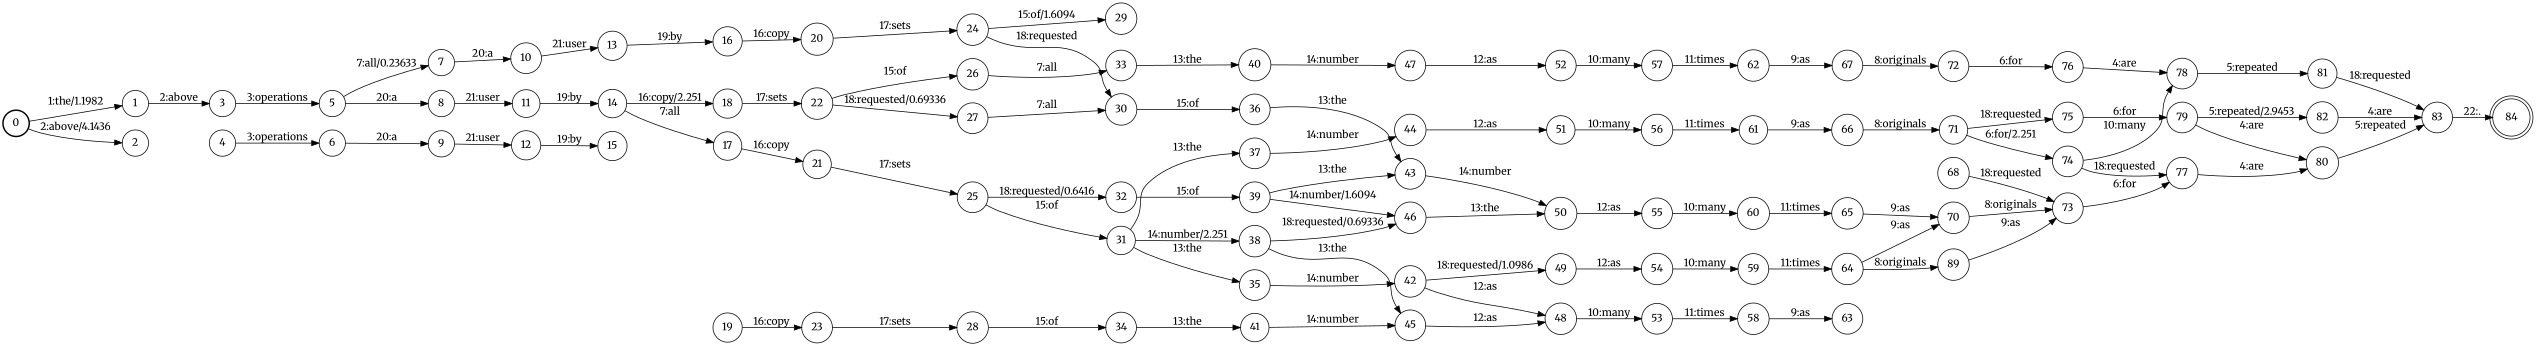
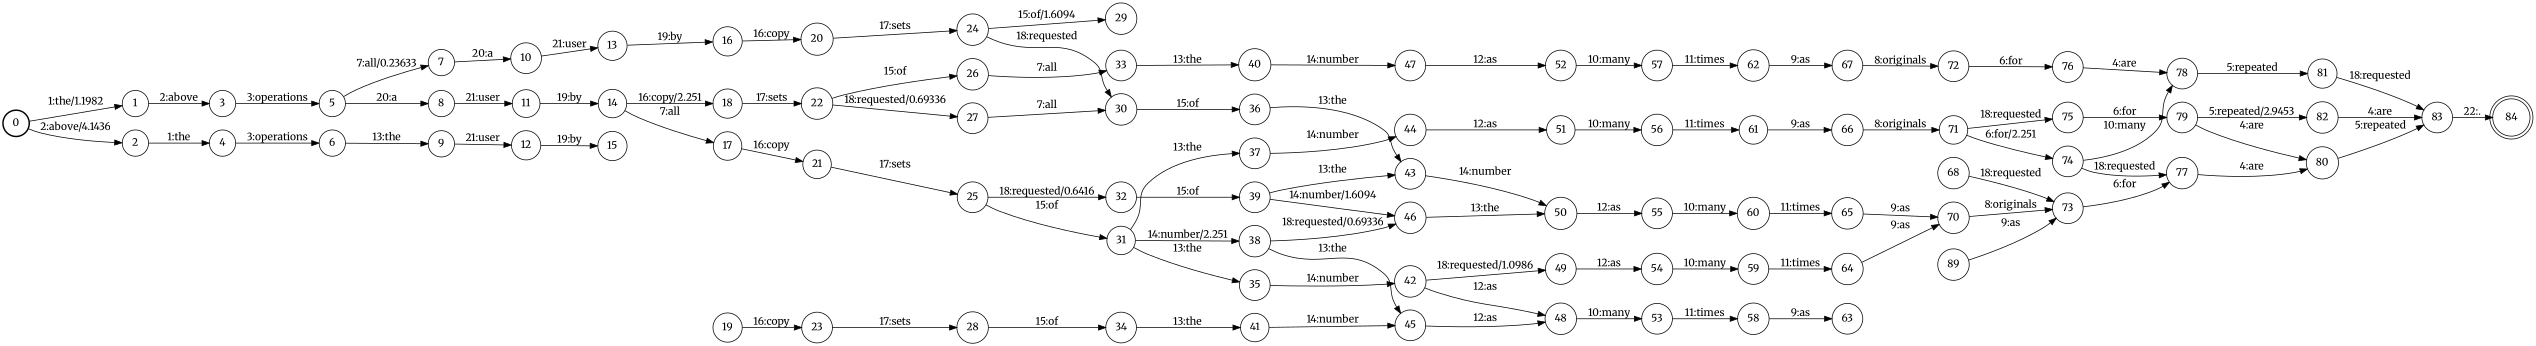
edge "6" -> "9": label "20:a" -> "13:the"
edge "2" -> "4": added, label "1:the"
edge "64" -> "89": removed, label "8:originals"
